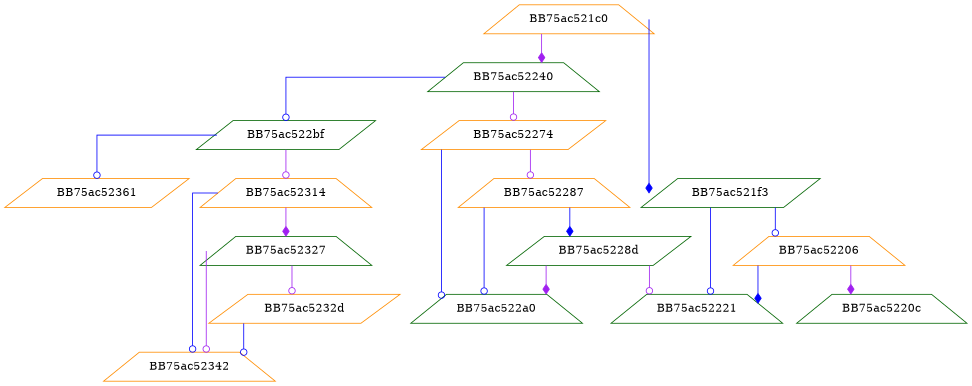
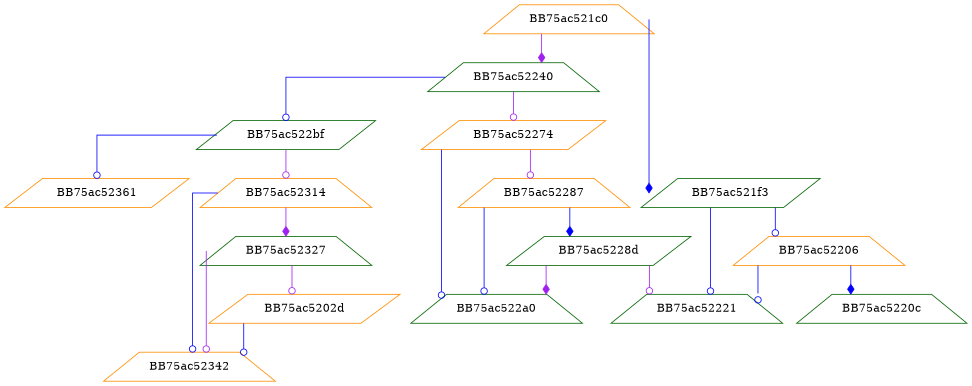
edge "BB75ac52206" -> "BB75ac5220c": color purple -> blue
edge "BB75ac52206" -> "BB75ac52221": arrowhead diamond -> odot
node "BB75ac5232d": label "BB75ac5232d" -> "BB75ac5202d"
